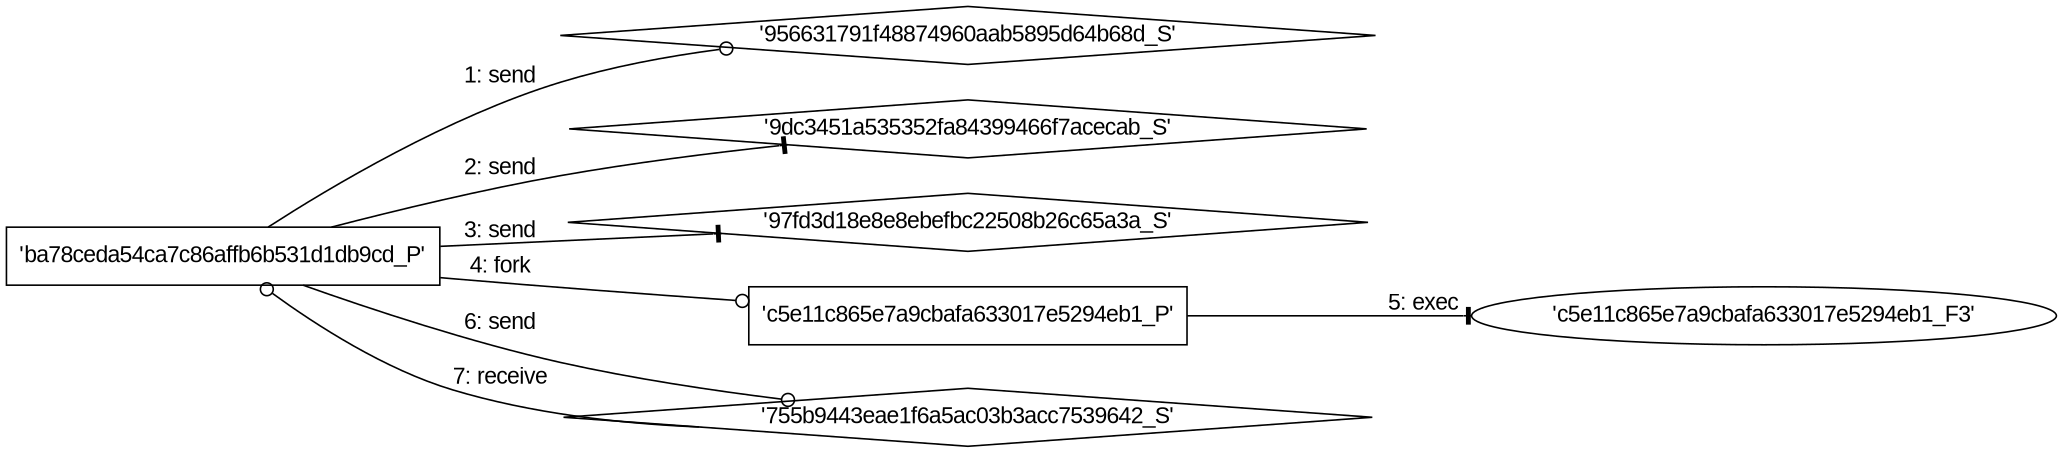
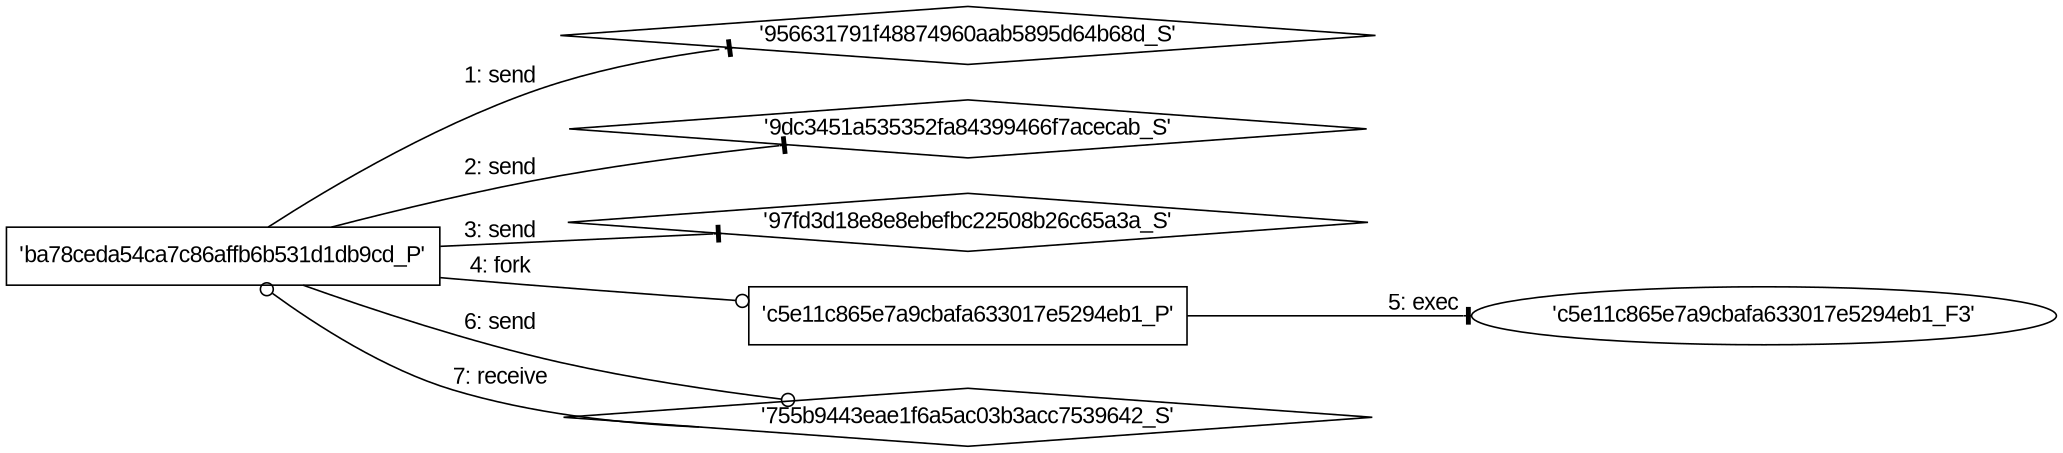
edge "'ba78ceda54ca7c86affb6b531d1db9cd_P'" -> "'956631791f48874960aab5895d64b68d_S'": arrowhead odot -> tee
